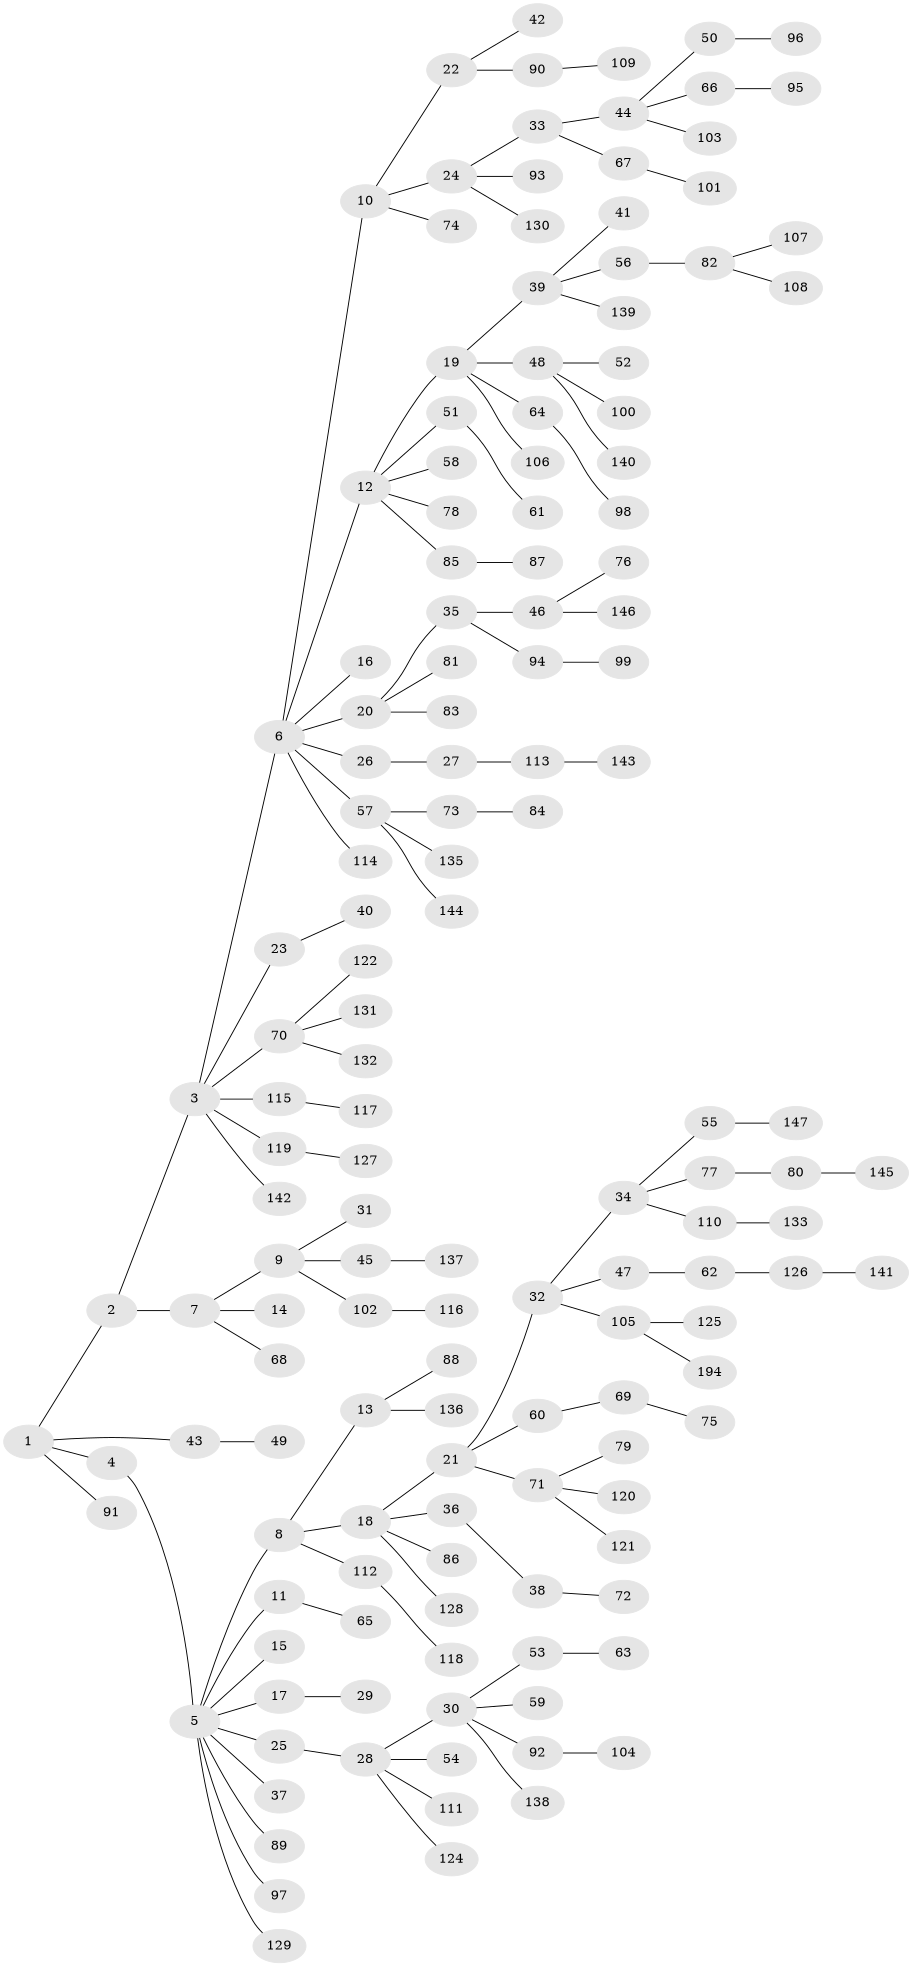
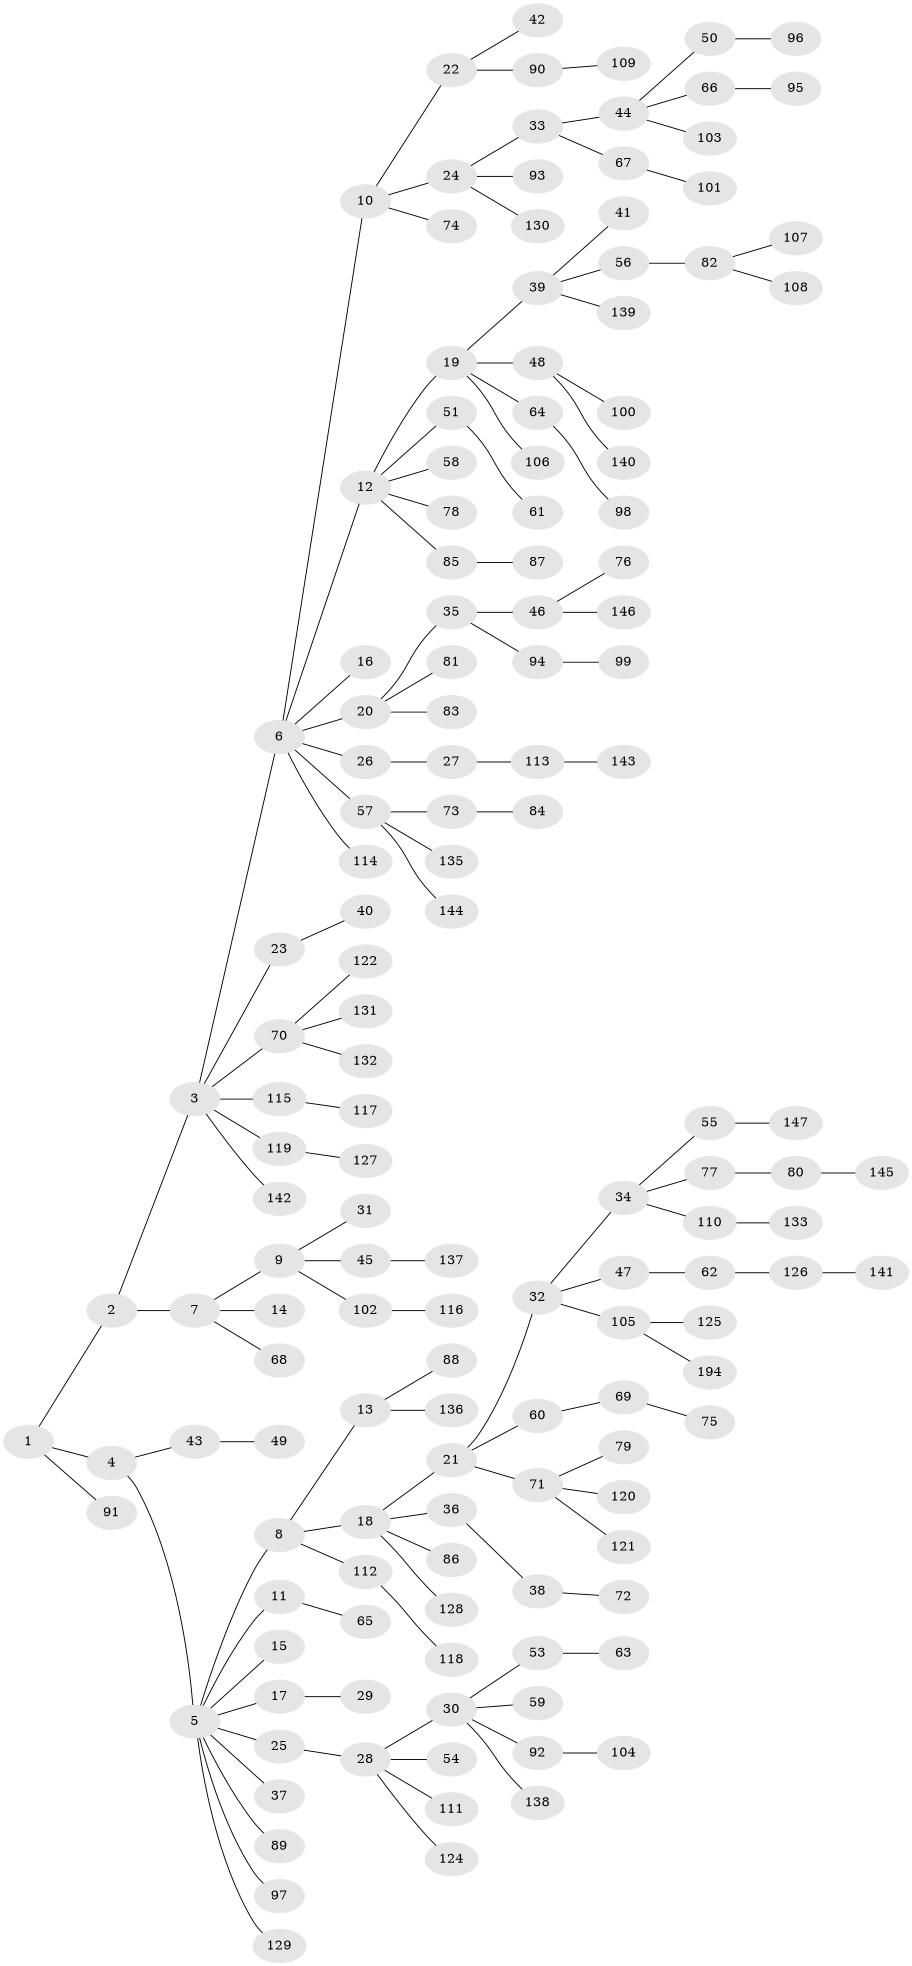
node "52": removed
edge "1" -- "43": now "4" -- "43"
